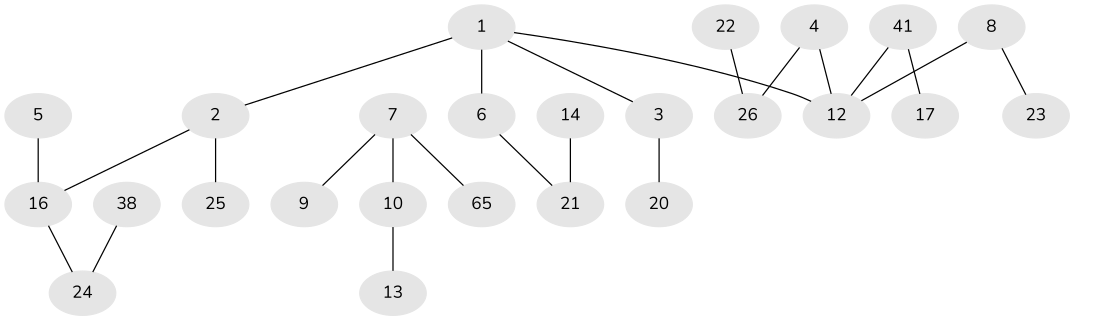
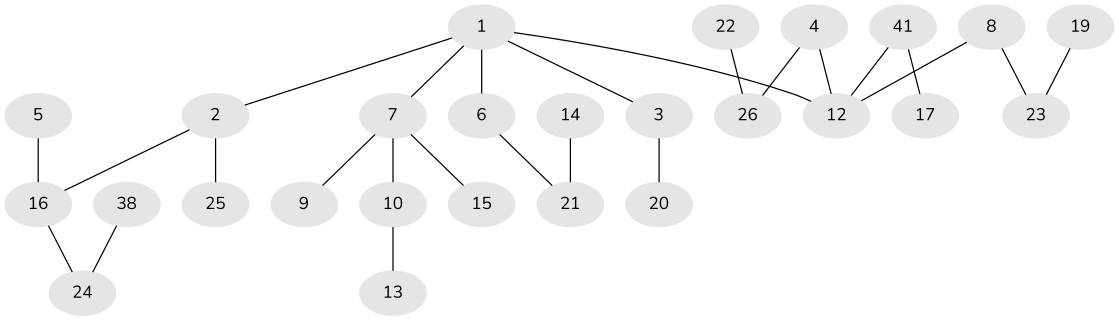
node "19": added
edge "1" -- "7": added
node "65": label "65" -> "15"
